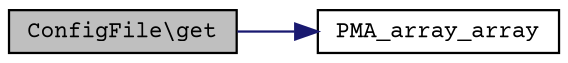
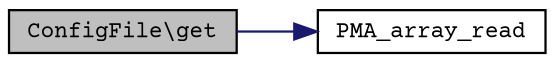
node "PMA_array_array": label "PMA_array_array" -> "PMA_array_read"
